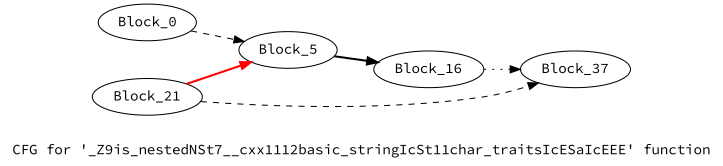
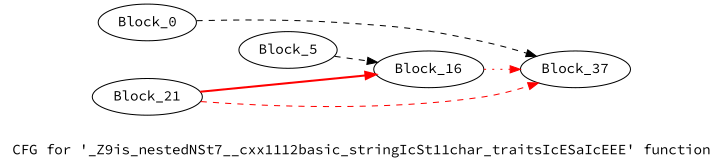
edge "Block_0" -> "Block_5": now "Block_0" -> "Block_37"
edge "Block_5" -> "Block_16": style bold -> dashed
edge "Block_16" -> "Block_37": color black -> red
edge "Block_21" -> "Block_5": now "Block_21" -> "Block_16"
edge "Block_21" -> "Block_37": color black -> red
